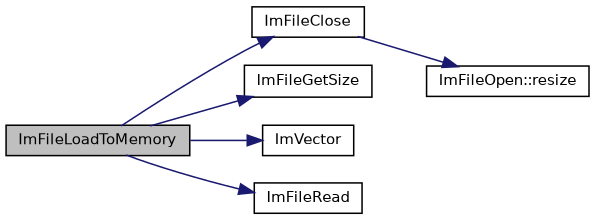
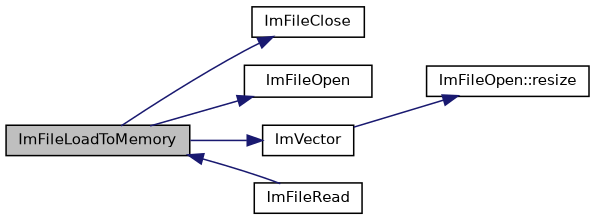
edge "ImFileClose" -> "ImFileOpen::resize": now "ImVector" -> "ImFileOpen::resize"
node "ImFileGetSize": label "ImFileGetSize" -> "ImFileOpen"
edge "ImFileLoadToMemory" -> "ImFileRead": reversed
